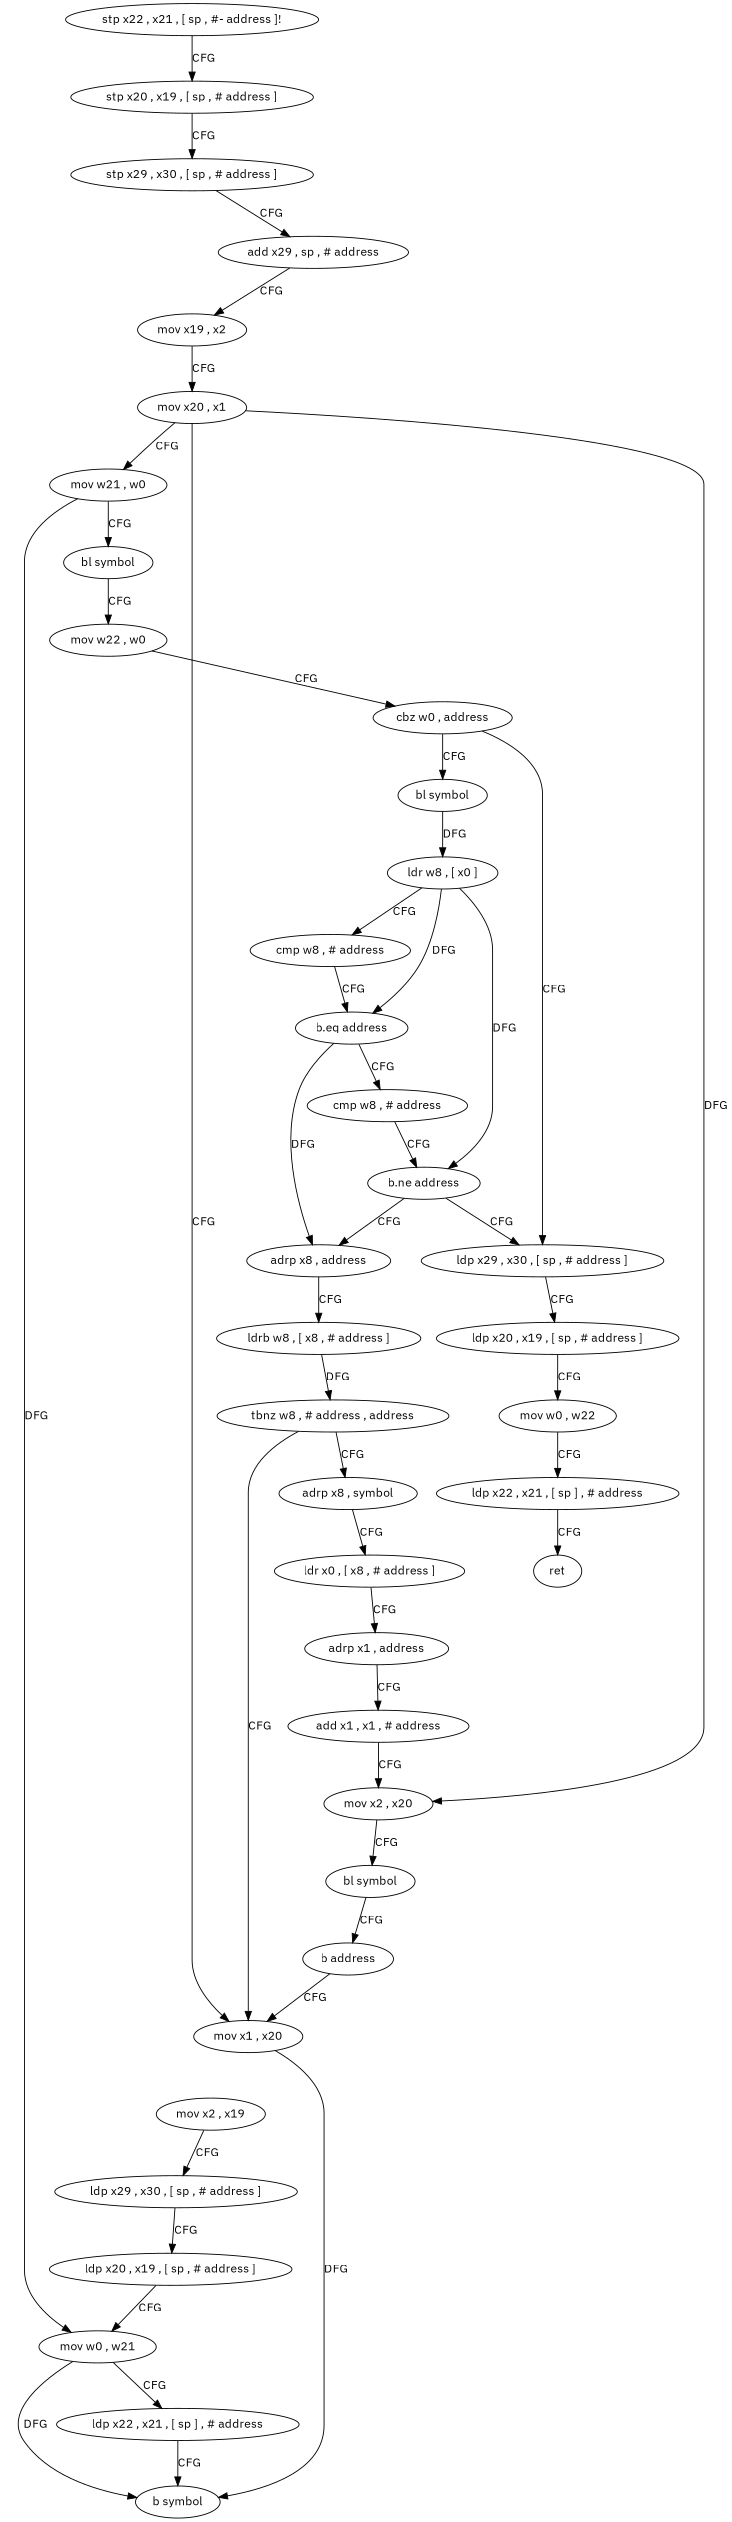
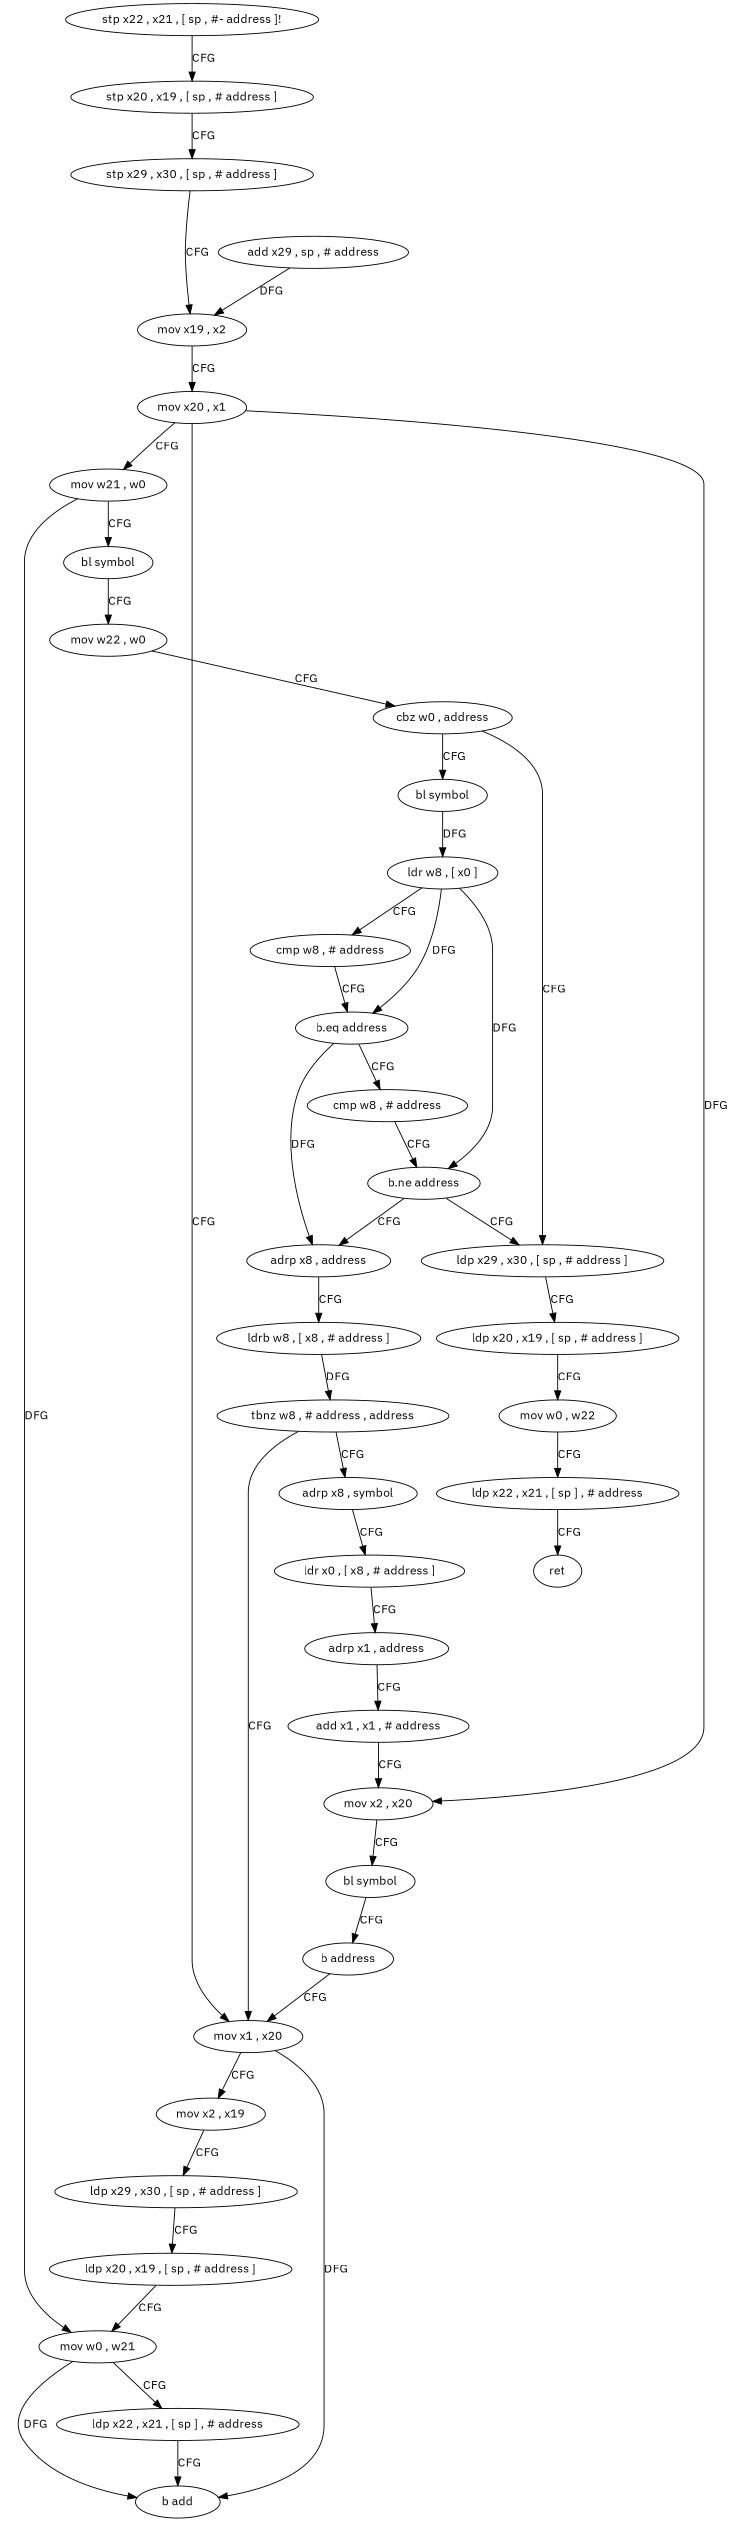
edge "stp x29 , x30 , [ sp , # address ]" -> "add x29 , sp , # address": now "stp x29 , x30 , [ sp , # address ]" -> "mov x19 , x2"
edge "add x29 , sp , # address" -> "mov x19 , x2": label "CFG" -> "DFG"
edge "mov x1 , x20" -> "mov x2 , x19": added, label "CFG"
node "b symbol": label "b symbol" -> "b add"
